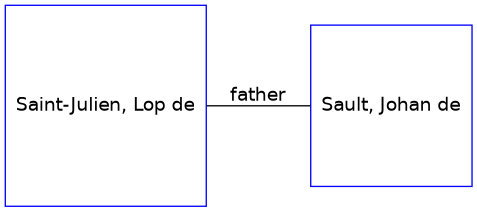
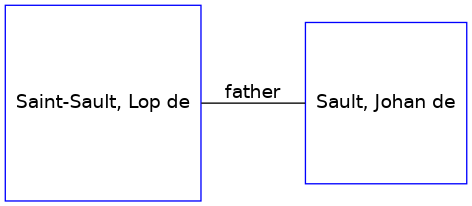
node "Saint-Julien, Lop de": label "Saint-Julien, Lop de" -> "Saint-Sault, Lop de"
